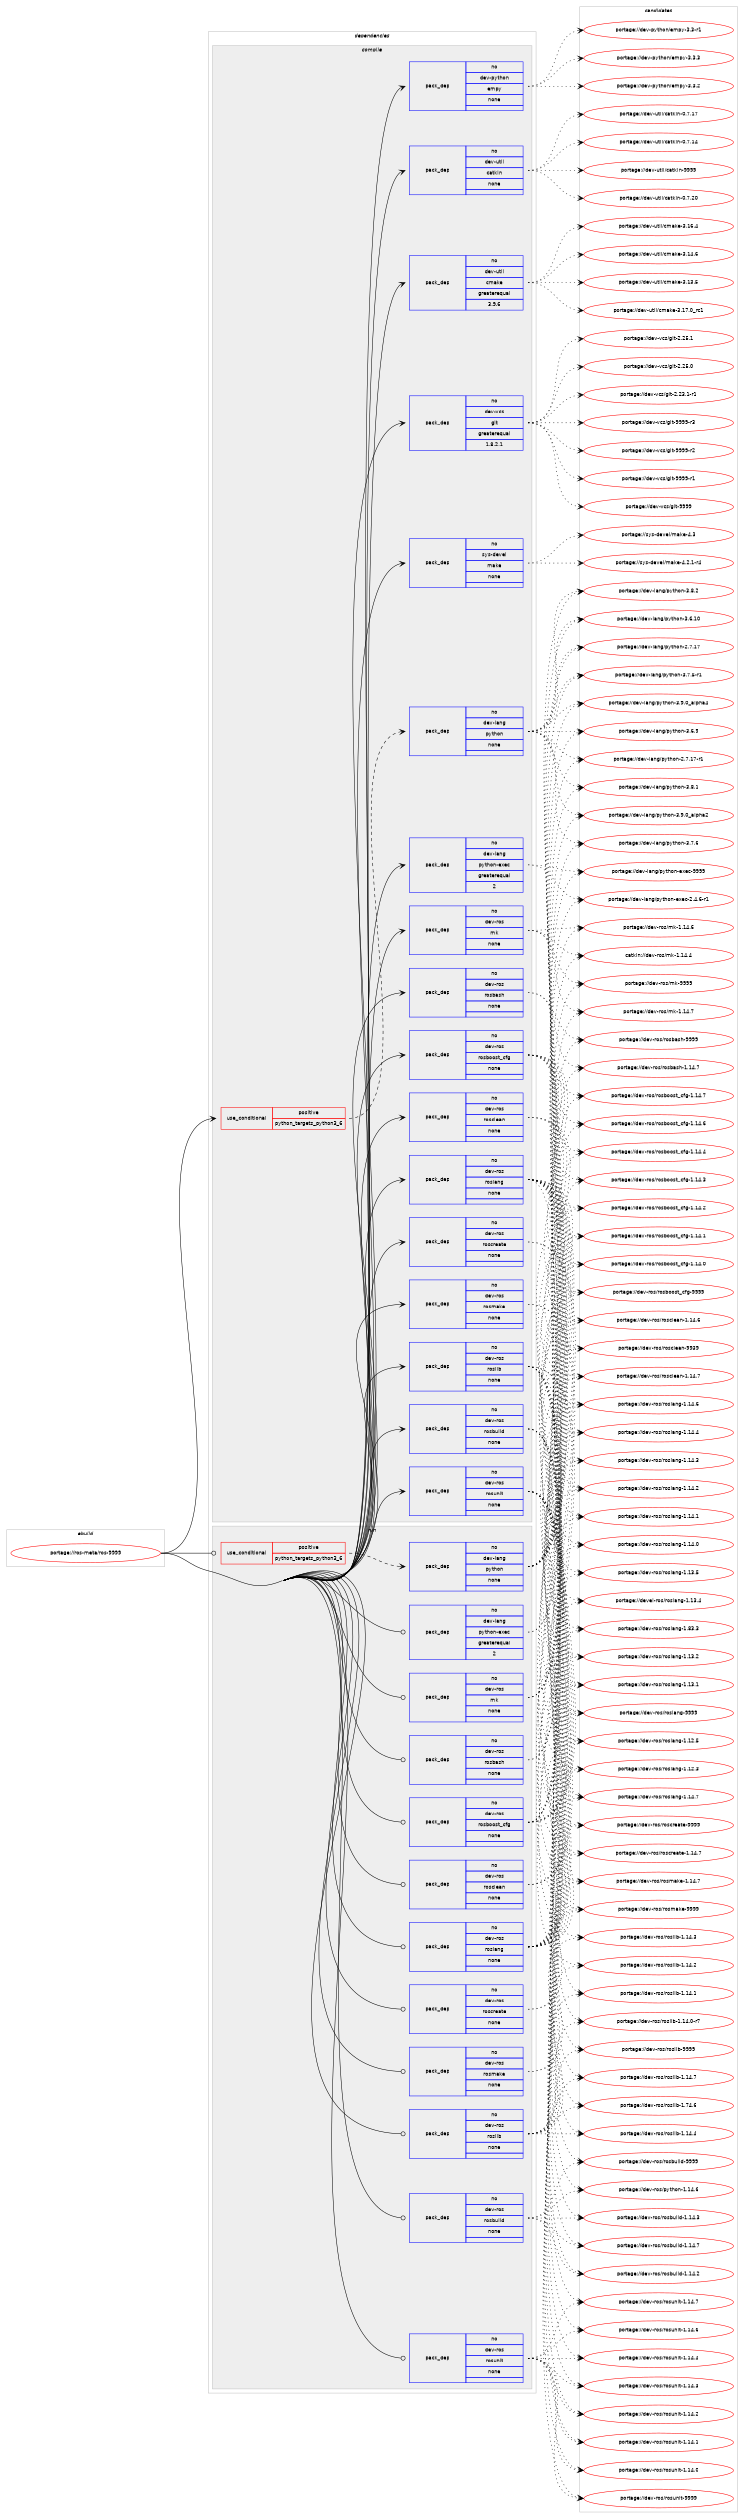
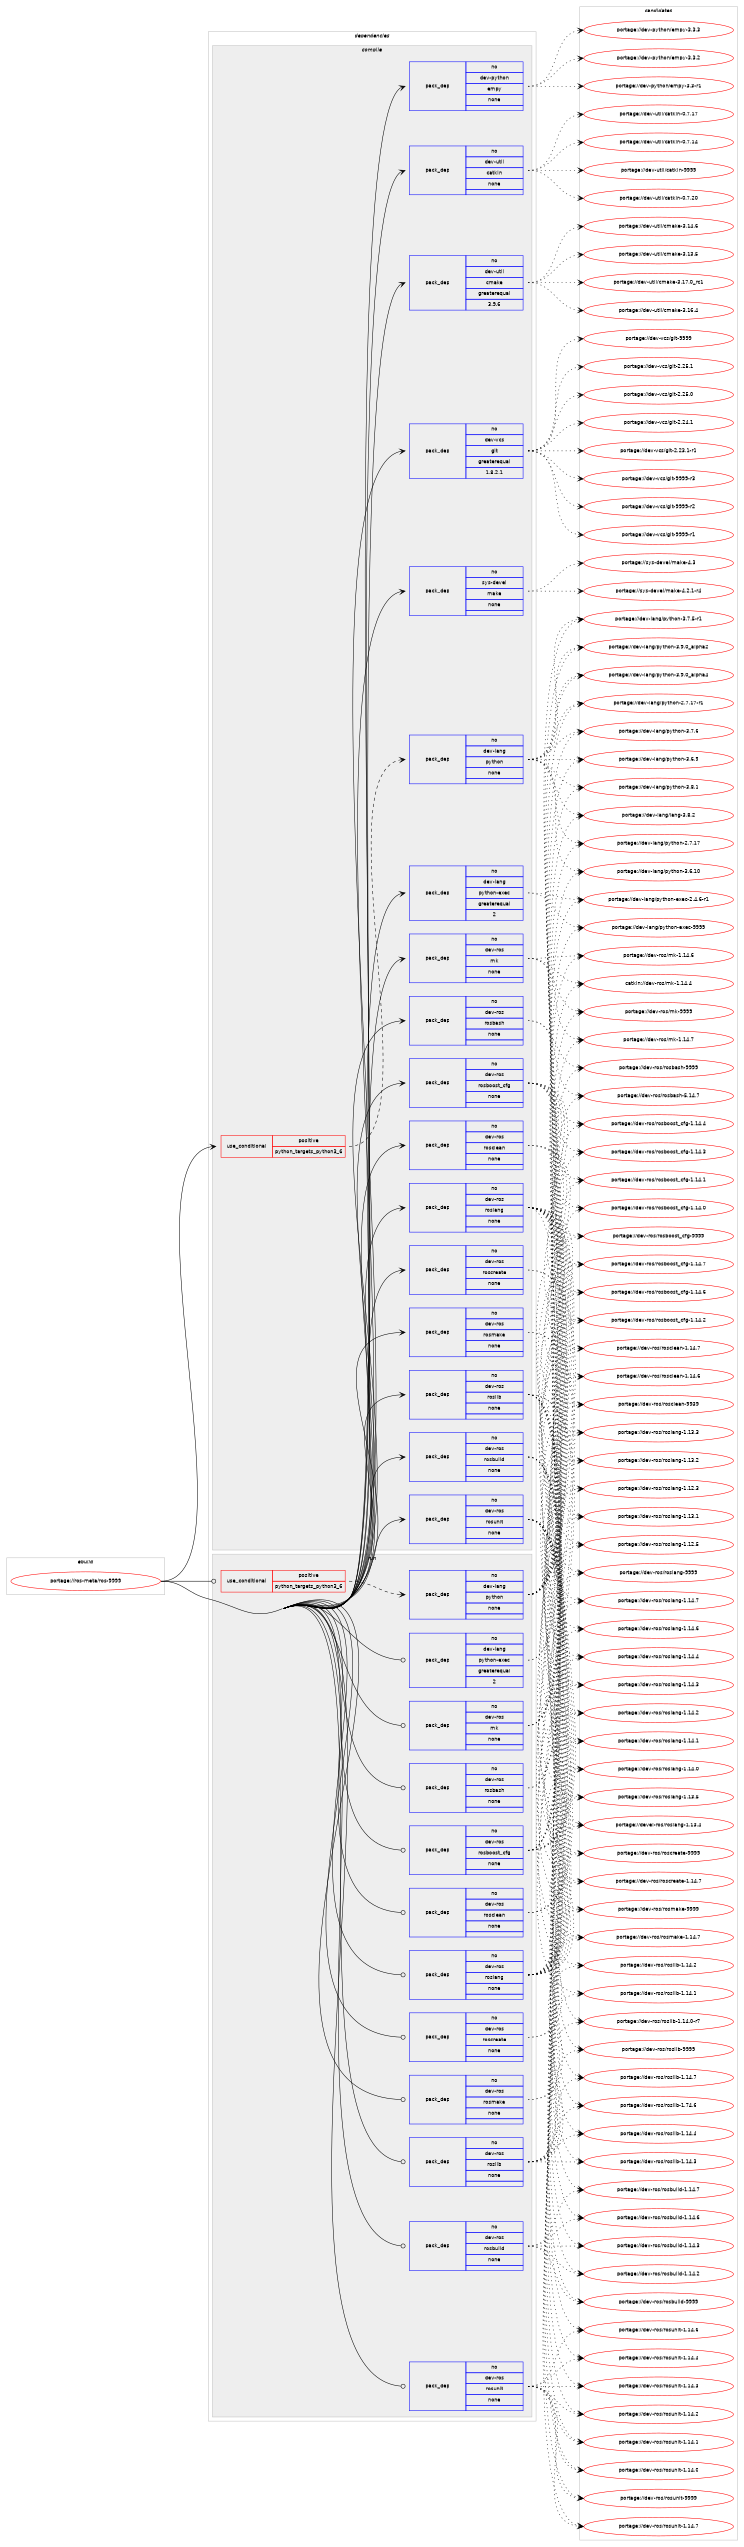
node "portage://dev-vcs/git-2.24.1": added
node "portage://dev-lang/python-3.8.2": label "portage://dev-lang/python-3.8.2" -> "portage://dev-lang/lang-3.8.2"
node "portage://dev-ros/rosbash-1.14.7": label "portage://dev-ros/rosbash-1.14.7" -> "portage://dev-ros/rosbash-5.14.7"
node "portage://dev-ros/roslang-1.83.3": label "portage://dev-ros/roslang-1.83.3" -> "portage://dev-ros/roslang-1.13.3"
node "portage://dev-ros/python-1.14.6": label "portage://dev-ros/python-1.14.6" -> "portage://dev-ros/rosbuild-1.14.6"
